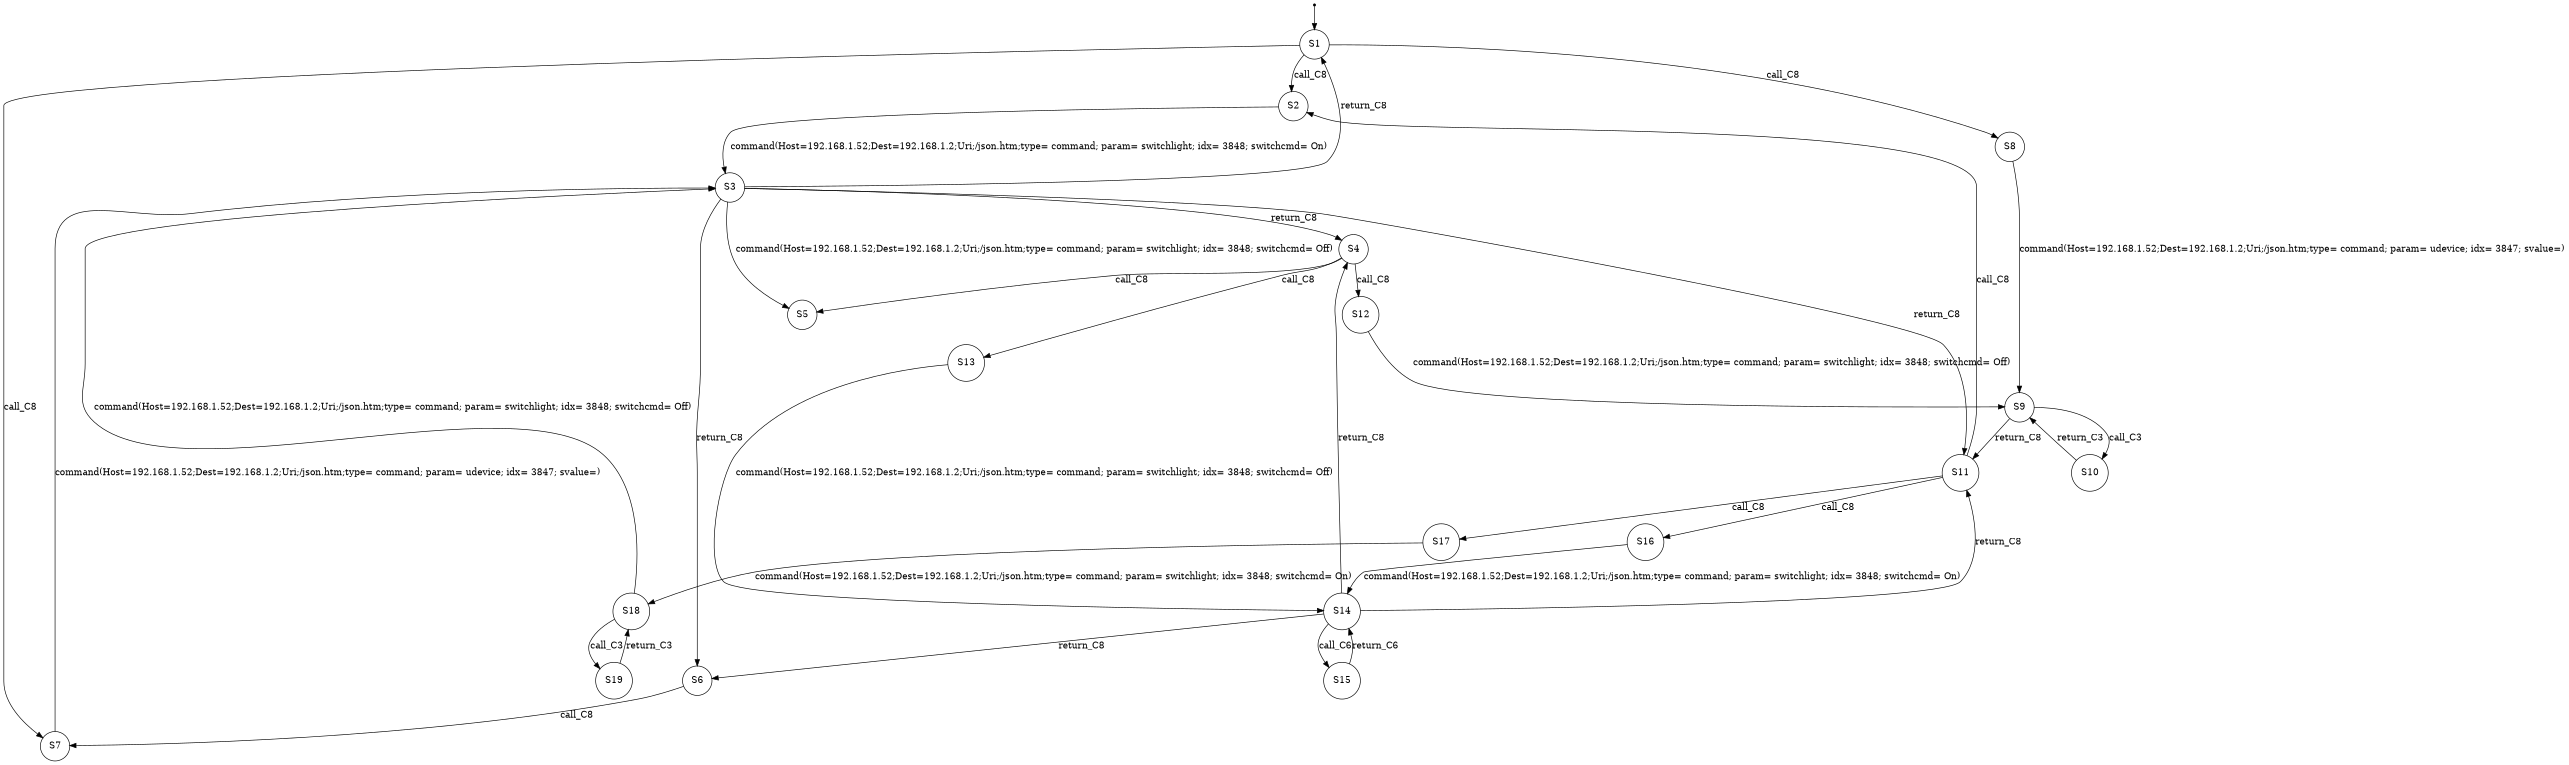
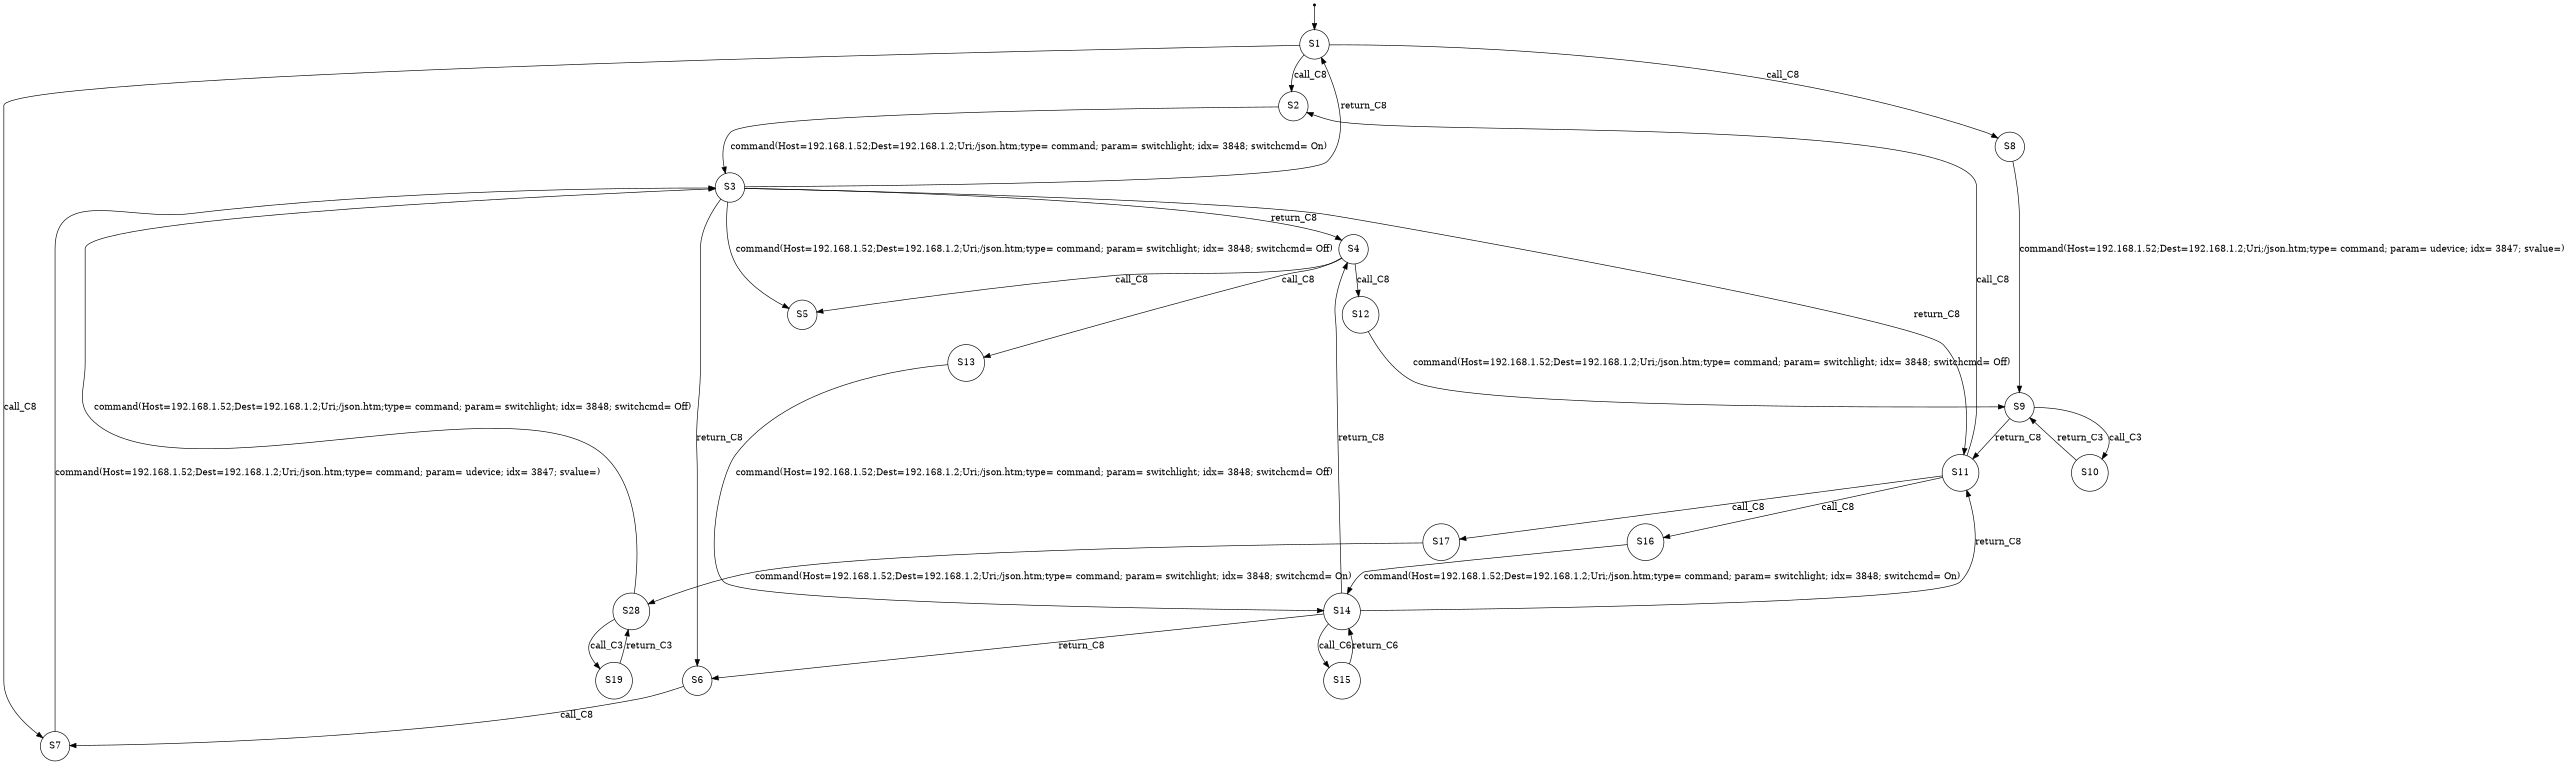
node "S18": label "S18" -> "S28"
